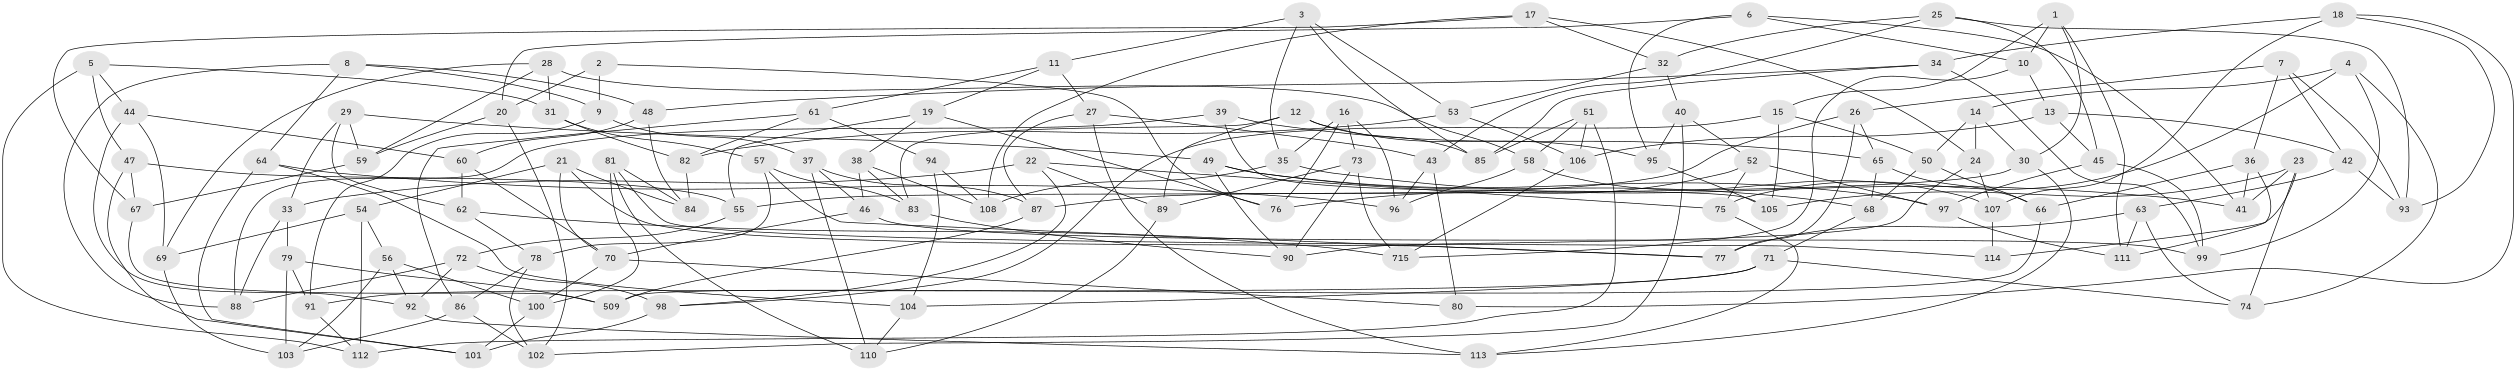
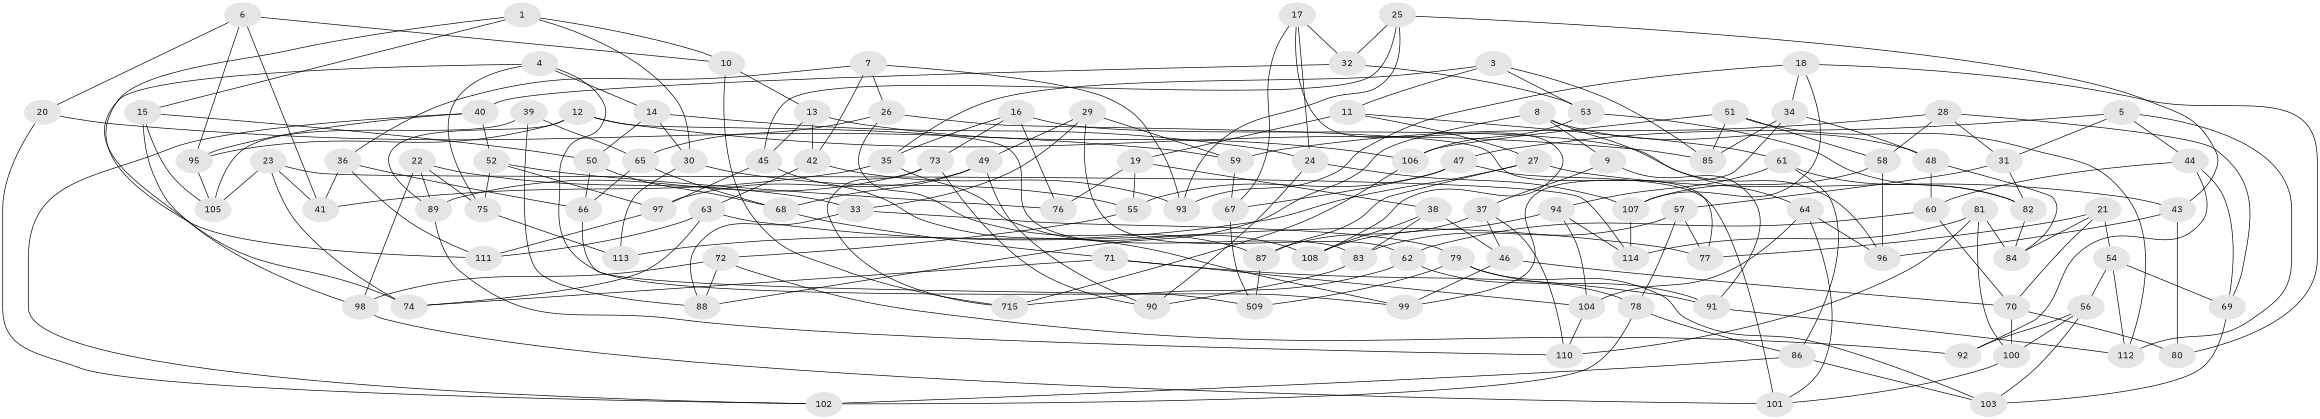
node "2": removed
edge "94" -- "114": added
edge "92" -- "113": removed
